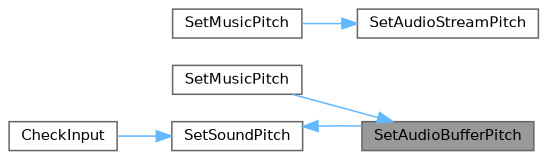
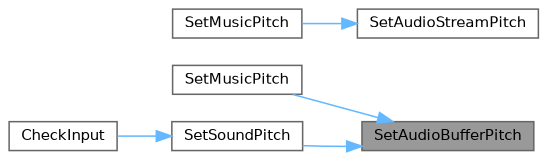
edge "SetAudioBufferPitch" -> "SetSoundPitch": reversed
